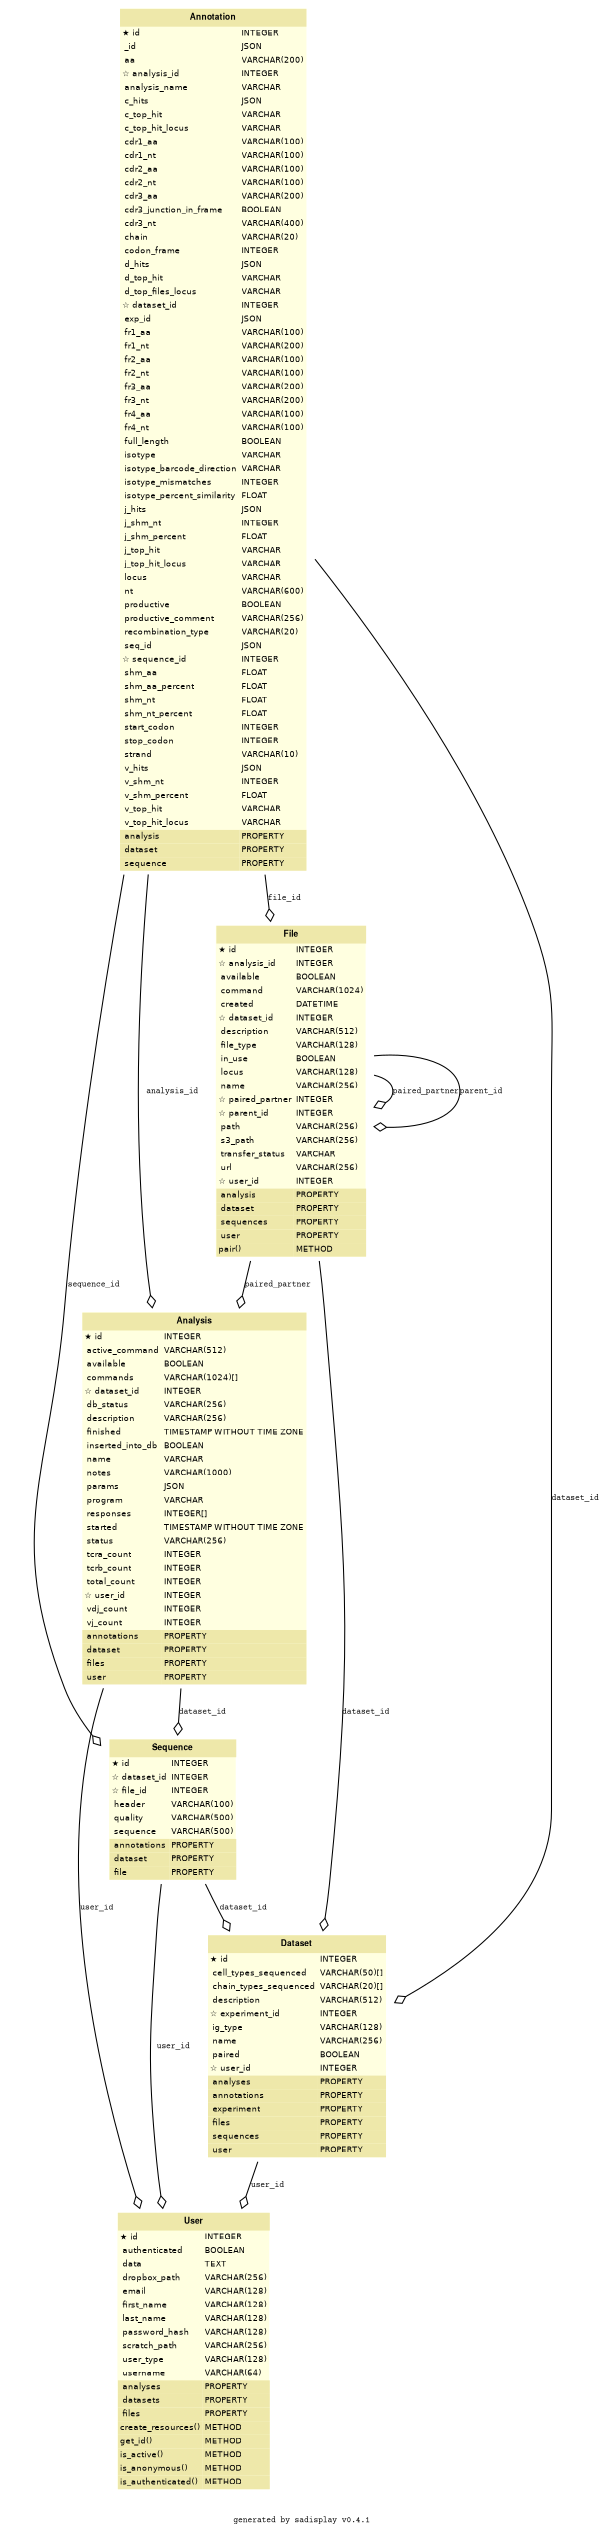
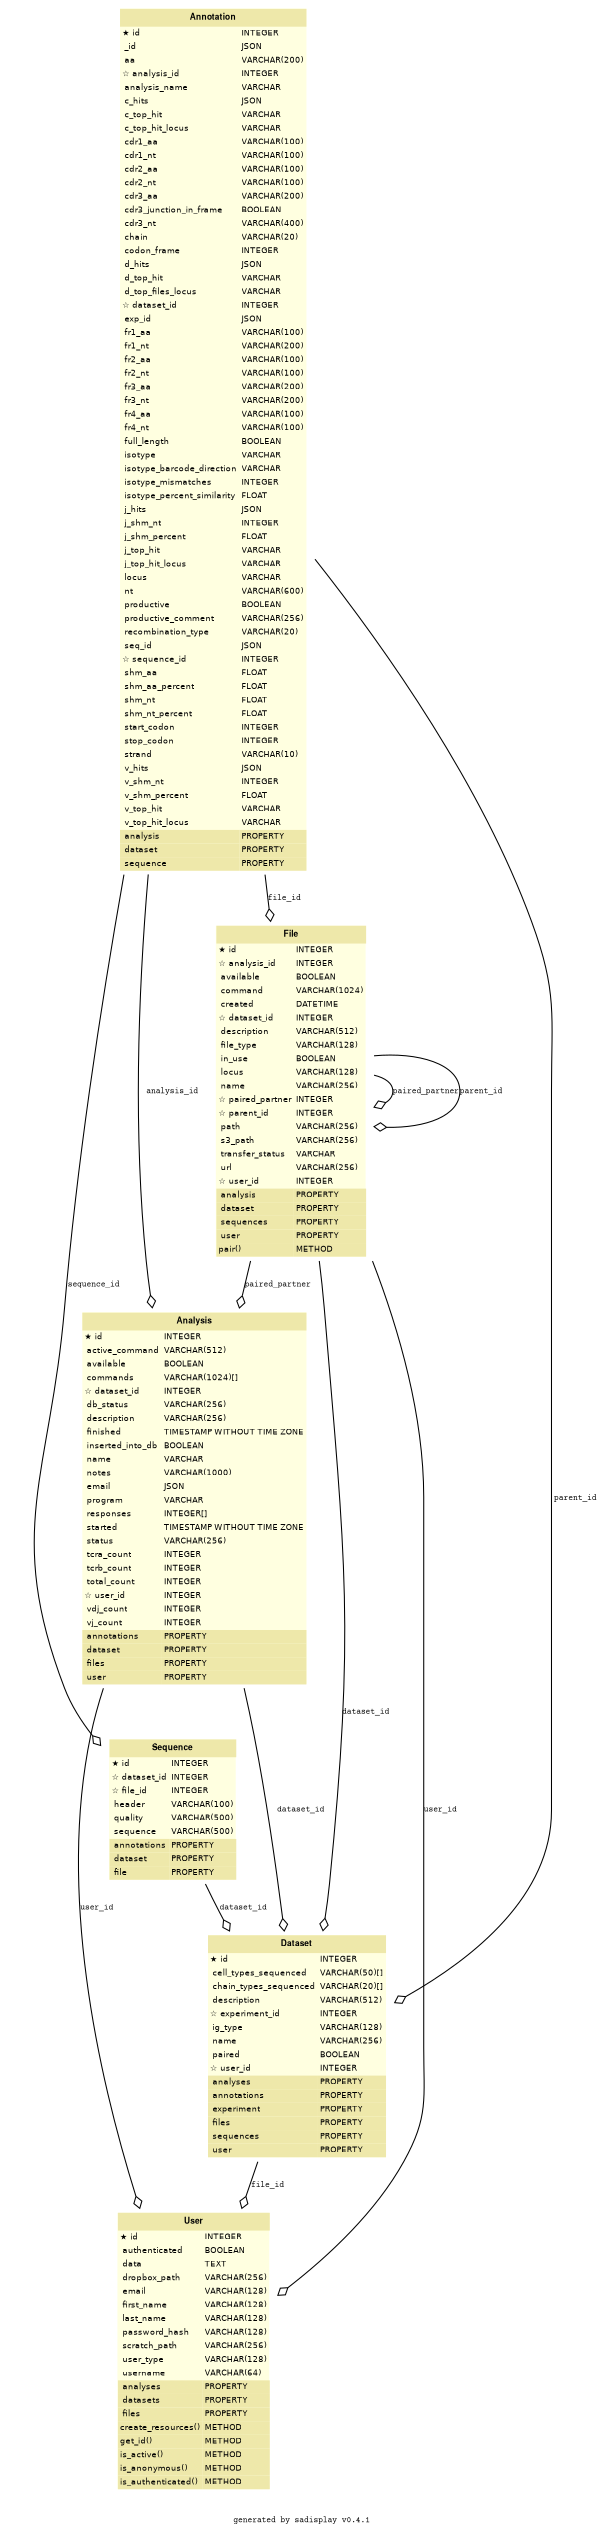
node "Analysis": text "params" -> "email"
edge "Annotation" -> "Dataset": label "dataset_id" -> "parent_id"
edge "Analysis" -> "Sequence": now "Analysis" -> "Dataset"
edge "Sequence" -> "User": now "File" -> "User"
edge "Dataset" -> "User": label "user_id" -> "file_id"
